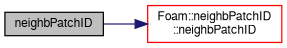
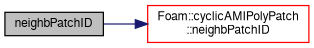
node "Foam::neighbPatchID ::neighbPatchID": label "Foam::neighbPatchID ::neighbPatchID" -> "Foam::cyclicAMIPolyPatch ::neighbPatchID"
